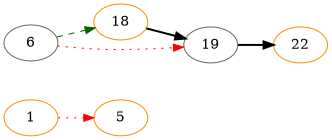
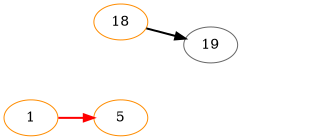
node "6": removed
node "22": removed
edge "1" -> "5": style dotted -> bold
